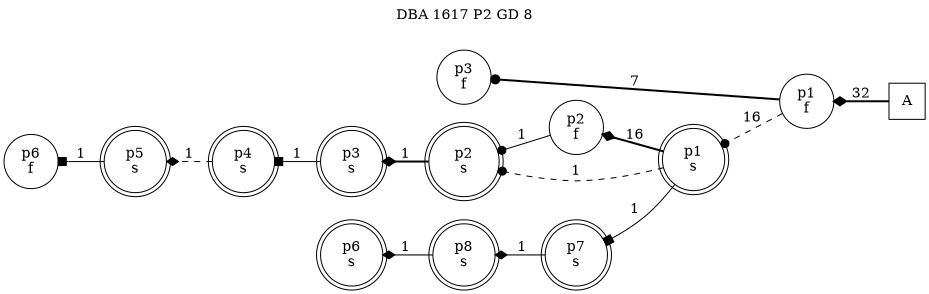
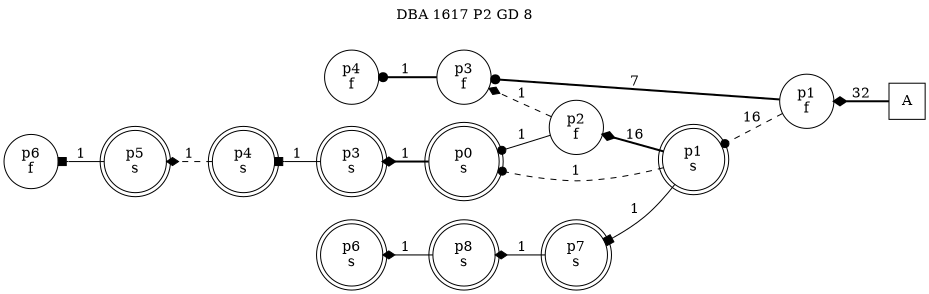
node "p4 f": added
edge "p2 f" -> "p3 f": added, label "1"
node "p2 s": label "p2 s" -> "p0 s"
